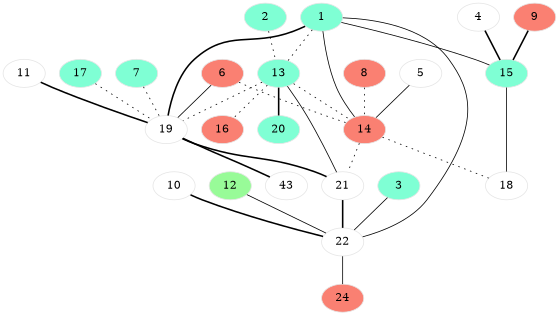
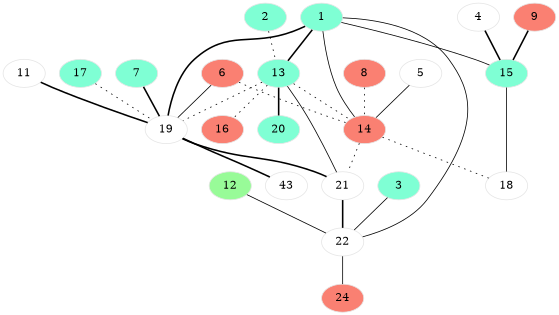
edge "1" -- "13": style dotted -> bold
edge "7" -- "19": style dotted -> bold
node "10": removed
